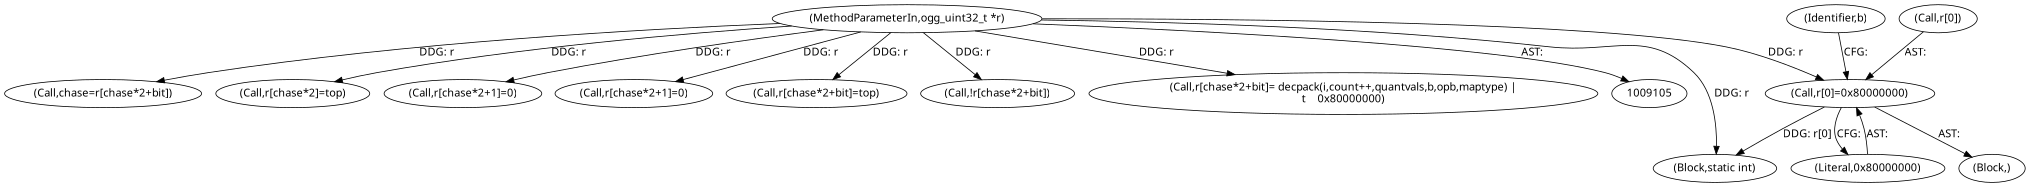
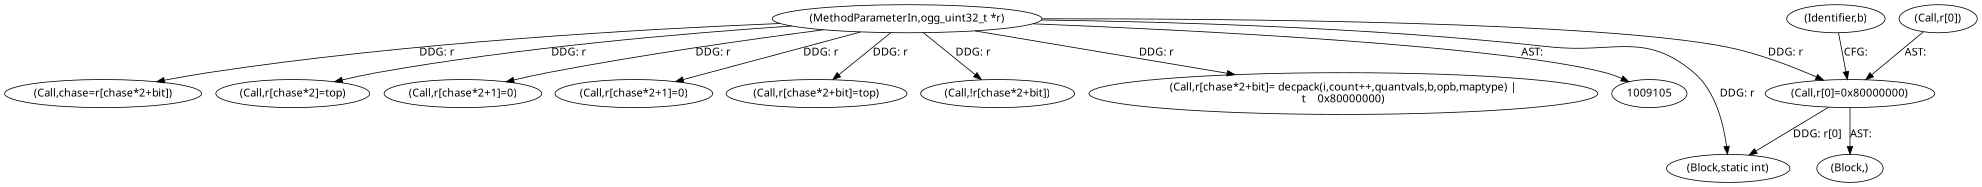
node "(Literal,0x80000000)": removed
